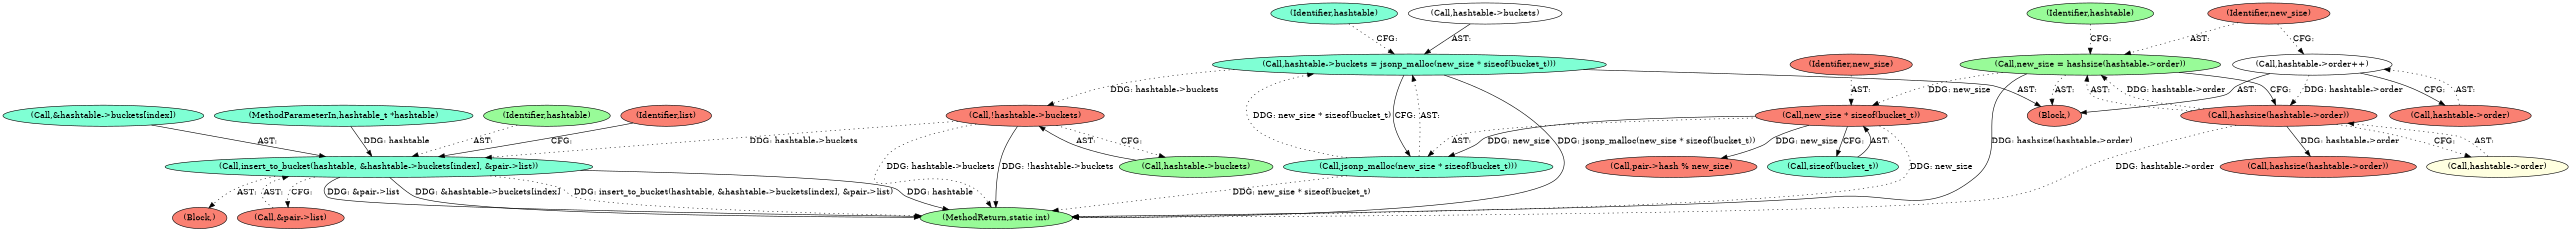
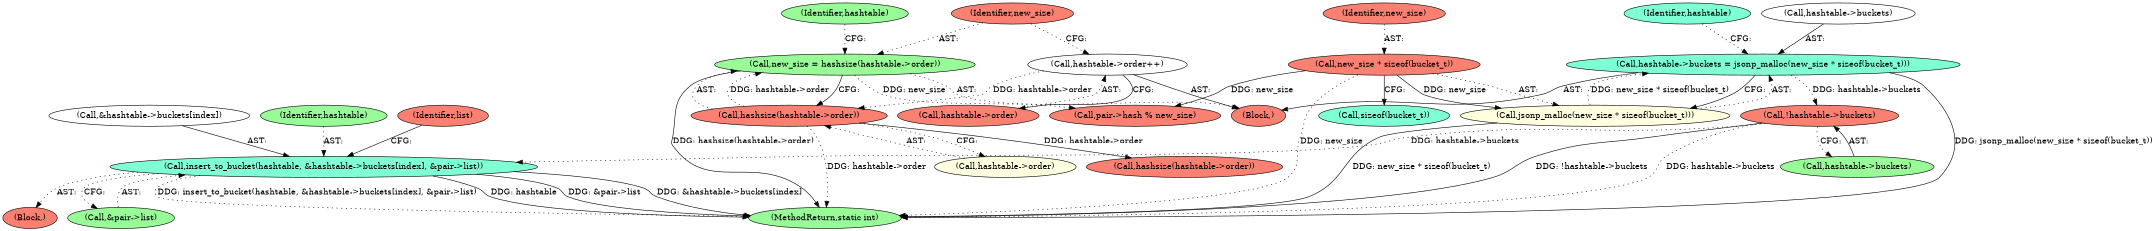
edge "(Call,new_size = hashsize(hashtable->order))" -> "(Call,new_size * sizeof(bucket_t))": now "(Call,new_size = hashsize(hashtable->order))" -> "(Call,pair->hash % new_size)"
node "(Call,&hashtable->buckets[index])": fillcolor aquamarine -> white
node "(MethodParameterIn,hashtable_t *hashtable)": removed
edge "(Call,sizeof(bucket_t))" -> "(Call,new_size * sizeof(bucket_t))": removed, label "AST:"
node "(Call,jsonp_malloc(new_size * sizeof(bucket_t)))": fillcolor aquamarine -> lightyellow
edge "(Call,jsonp_malloc(new_size * sizeof(bucket_t)))" -> "(MethodReturn,static int)": style dotted -> solid
node "(Call,&pair->list)": fillcolor salmon -> palegreen
